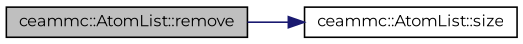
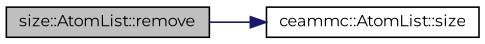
node "ceammc::AtomList::remove": label "ceammc::AtomList::remove" -> "size::AtomList::remove"
